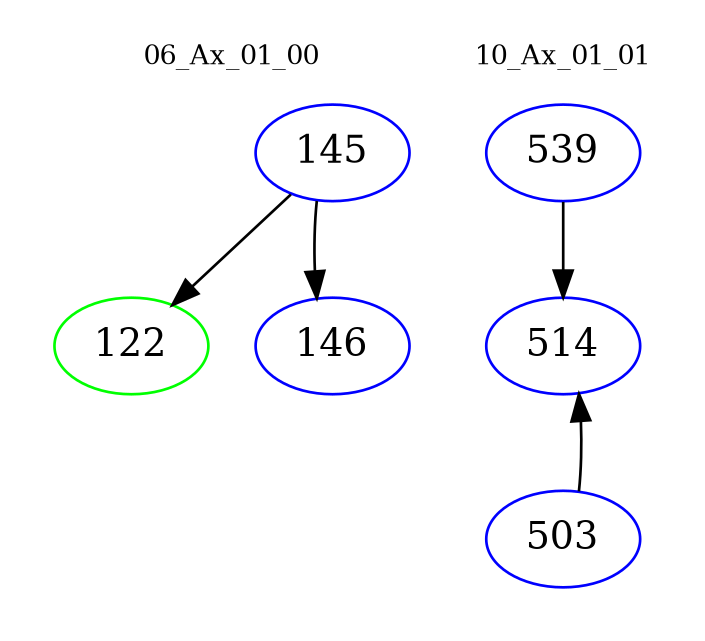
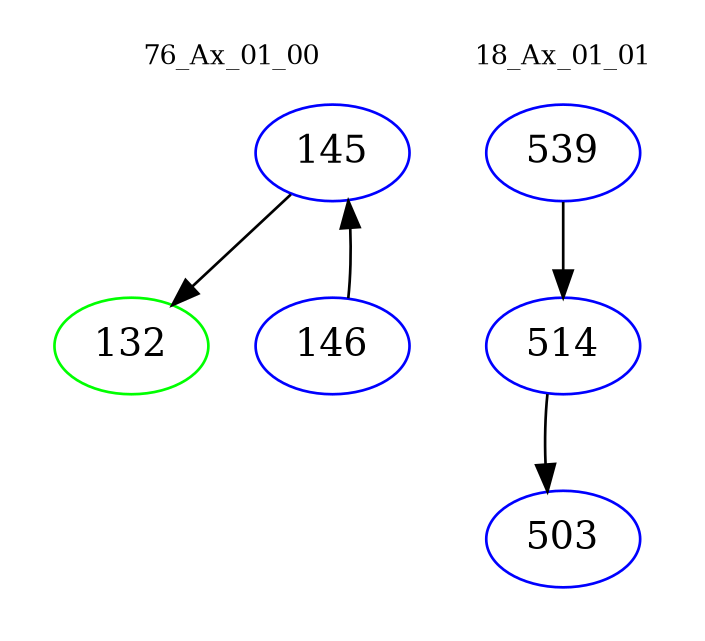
cluster "06_Ax_01_00": label "06_Ax_01_00" -> "76_Ax_01_00"
cluster "10_Ax_01_01": label "10_Ax_01_01" -> "18_Ax_01_01"
edge "145" -> "146": reversed
node "122": label "122" -> "132"
edge "503" -> "514": reversed
